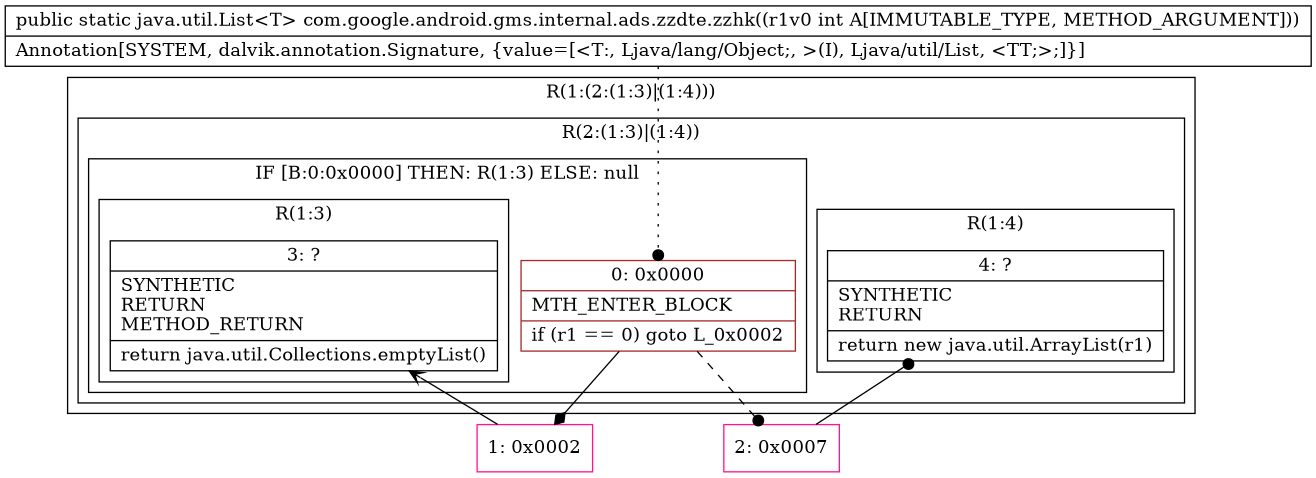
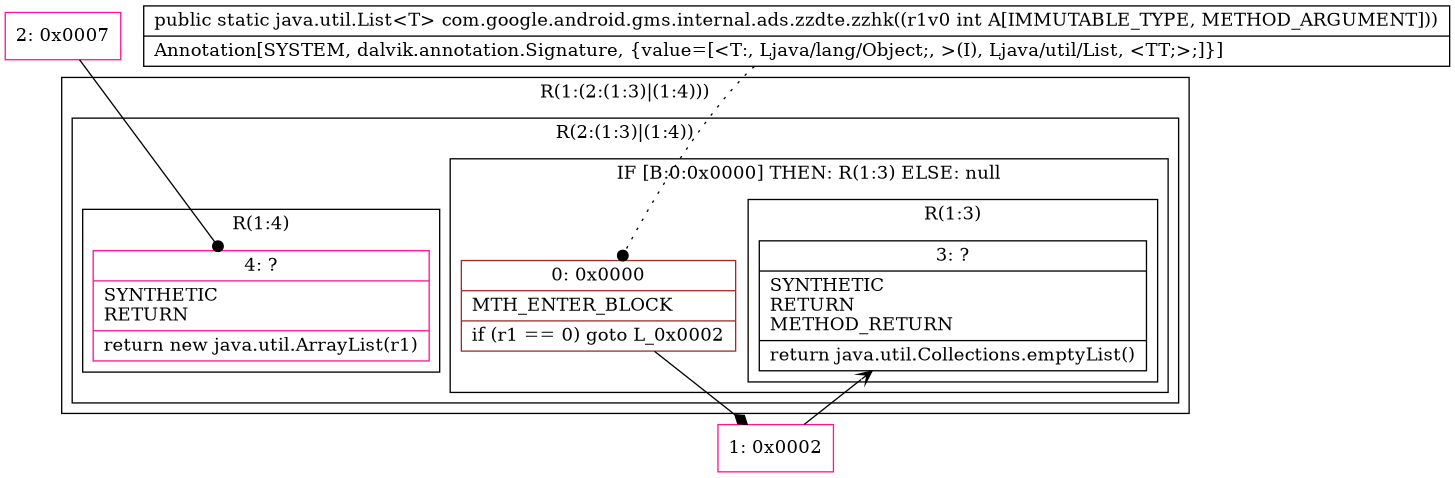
node "4: ?": color black -> deeppink
edge "0: 0x0000" -> "2: 0x0007": removed
